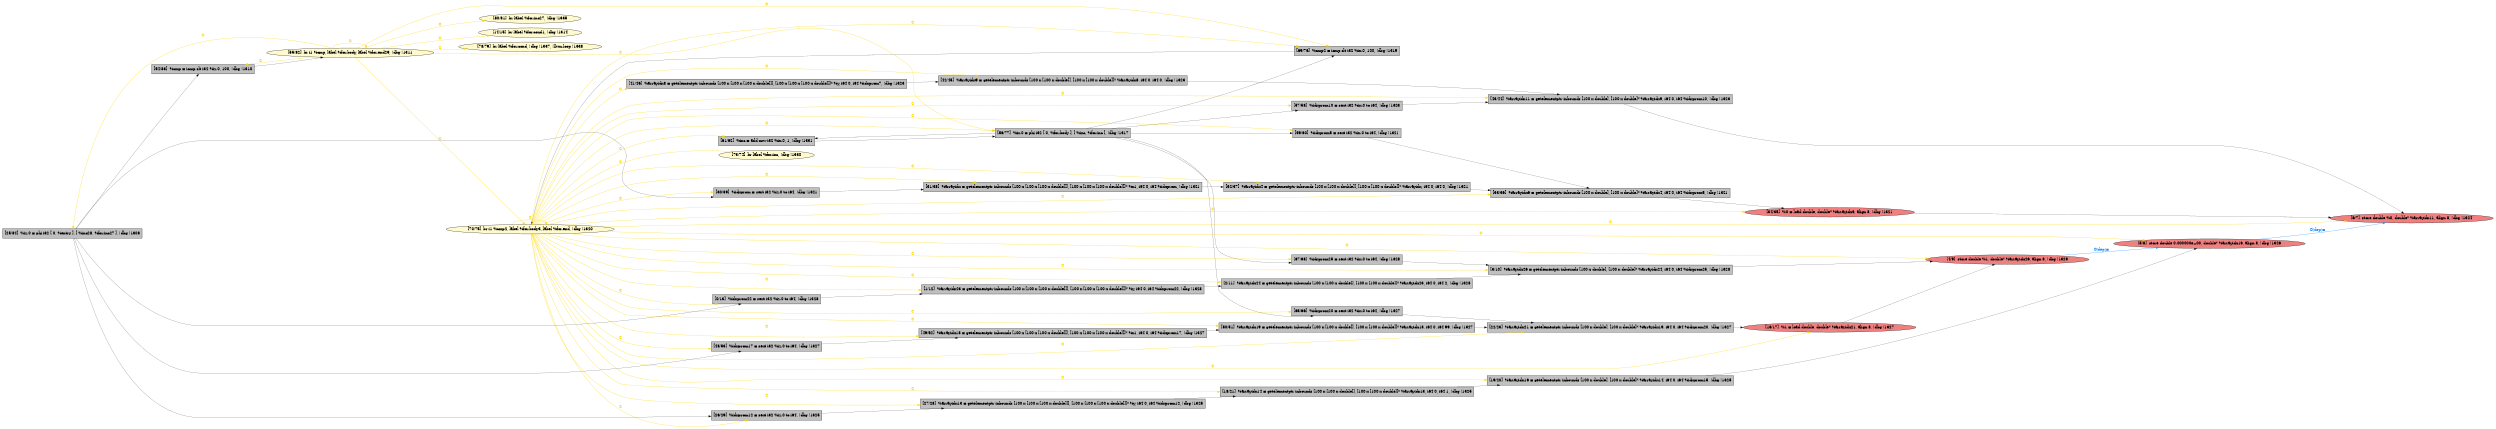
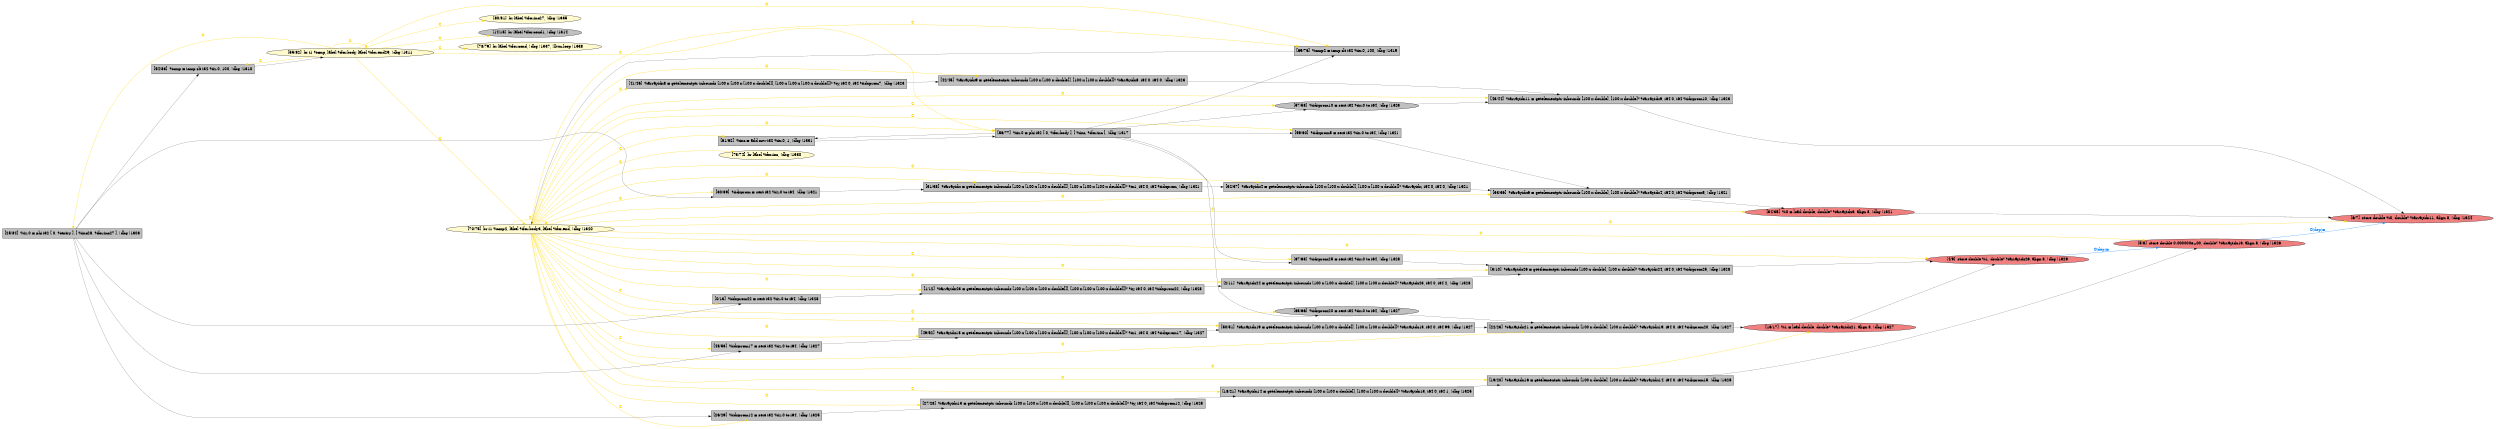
node "[14/15]  br label %for.cond1, !dbg !1314": fillcolor lemonchiffon -> grey
node "[57/58]  %idxprom10 = sext i32 %ix.0 to i64, !dbg !1323": shape box -> ellipse
node "[65/66]  %idxprom20 = sext i32 %ix.0 to i64, !dbg !1327": shape box -> ellipse
